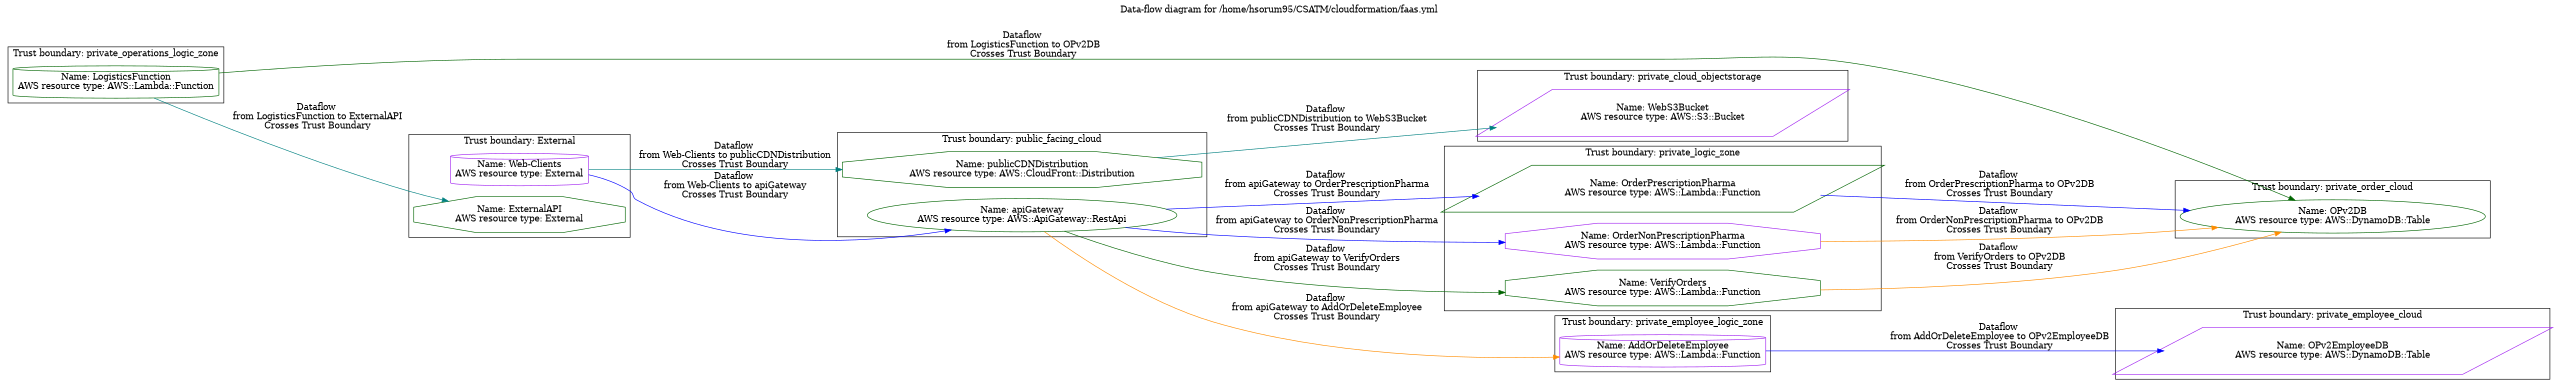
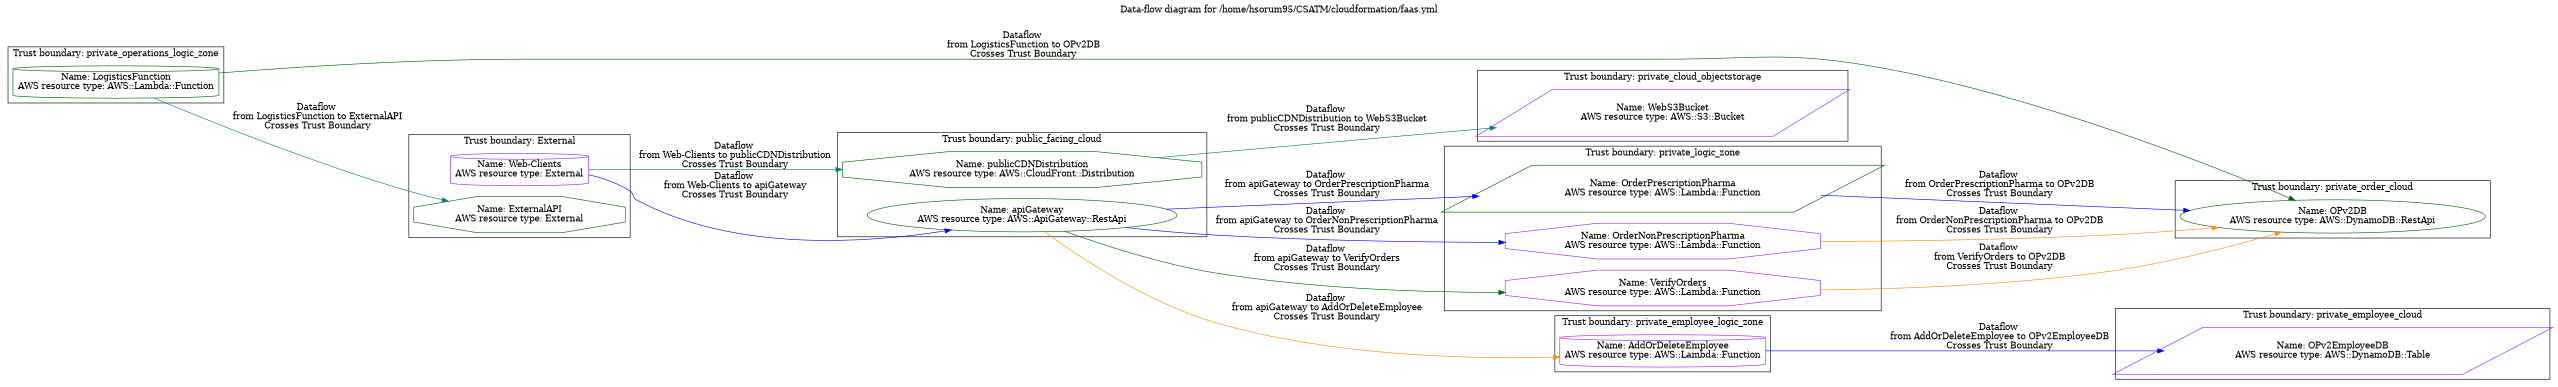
node "Name: OPv2DB AWS resource type: AWS::DynamoDB::Table": label "Name: OPv2DB AWS resource type: AWS::DynamoDB::Table" -> "Name: OPv2DB AWS resource type: AWS::DynamoDB::RestApi"
node "Name: VerifyOrders AWS resource type: AWS::Lambda::Function": color darkgreen -> purple
